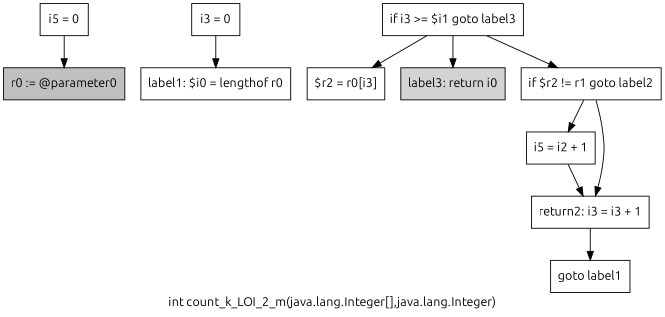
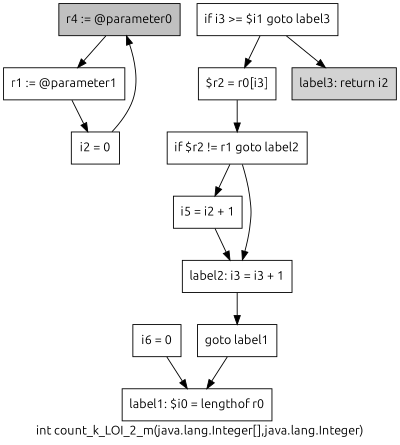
node "i5 = 0": label "i5 = 0" -> "i2 = 0"
node "i3 = 0": label "i3 = 0" -> "i6 = 0"
edge "if i3 >= $i1 goto label3" -> "if $r2 != r1 goto label2": now "$r2 = r0[i3]" -> "if $r2 != r1 goto label2"
node "r0 := @parameter0": label "r0 := @parameter0" -> "r4 := @parameter0"
node "r1 := @parameter1": added
node "label3: return i0": label "label3: return i0" -> "label3: return i2"
node "return2: i3 = i3 + 1": label "return2: i3 = i3 + 1" -> "label2: i3 = i3 + 1"
edge "goto label1" -> "label1: $i0 = lengthof r0": added
